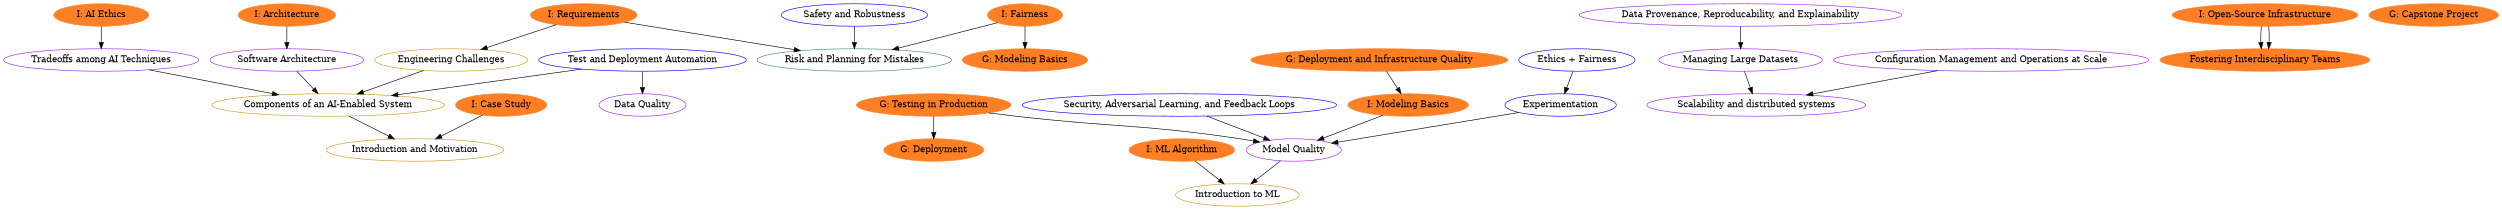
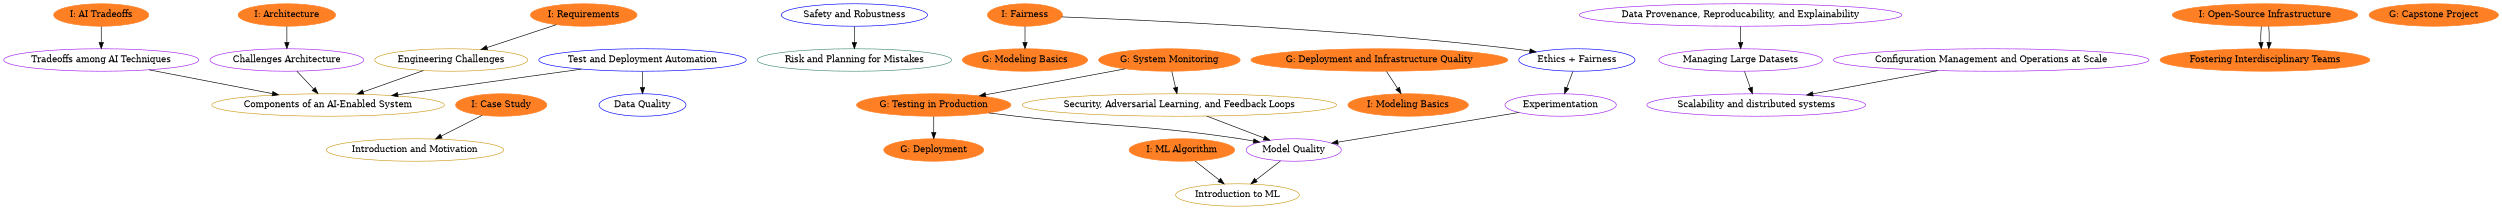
node "I: AI Ethics": label "I: AI Ethics" -> "I: AI Tradeoffs"
edge "I: Fairness" -> "Risk and Planning for Mistakes": now "I: Fairness" -> "Ethics + Fairness"
edge "I: Requirements" -> "Risk and Planning for Mistakes": removed
node "Software Architecture": label "Software Architecture" -> "Challenges Architecture"
node "G: System Monitoring": added
node "Data Quality": color purple -> blue
node "Security, Adversarial Learning, and Feedback Loops": color blue -> goldenrod3
node "Experimentation": color blue -> purple
edge "Components of an AI-Enabled System" -> "Introduction and Motivation": removed
edge "I: Modeling Basics" -> "Model Quality": removed
